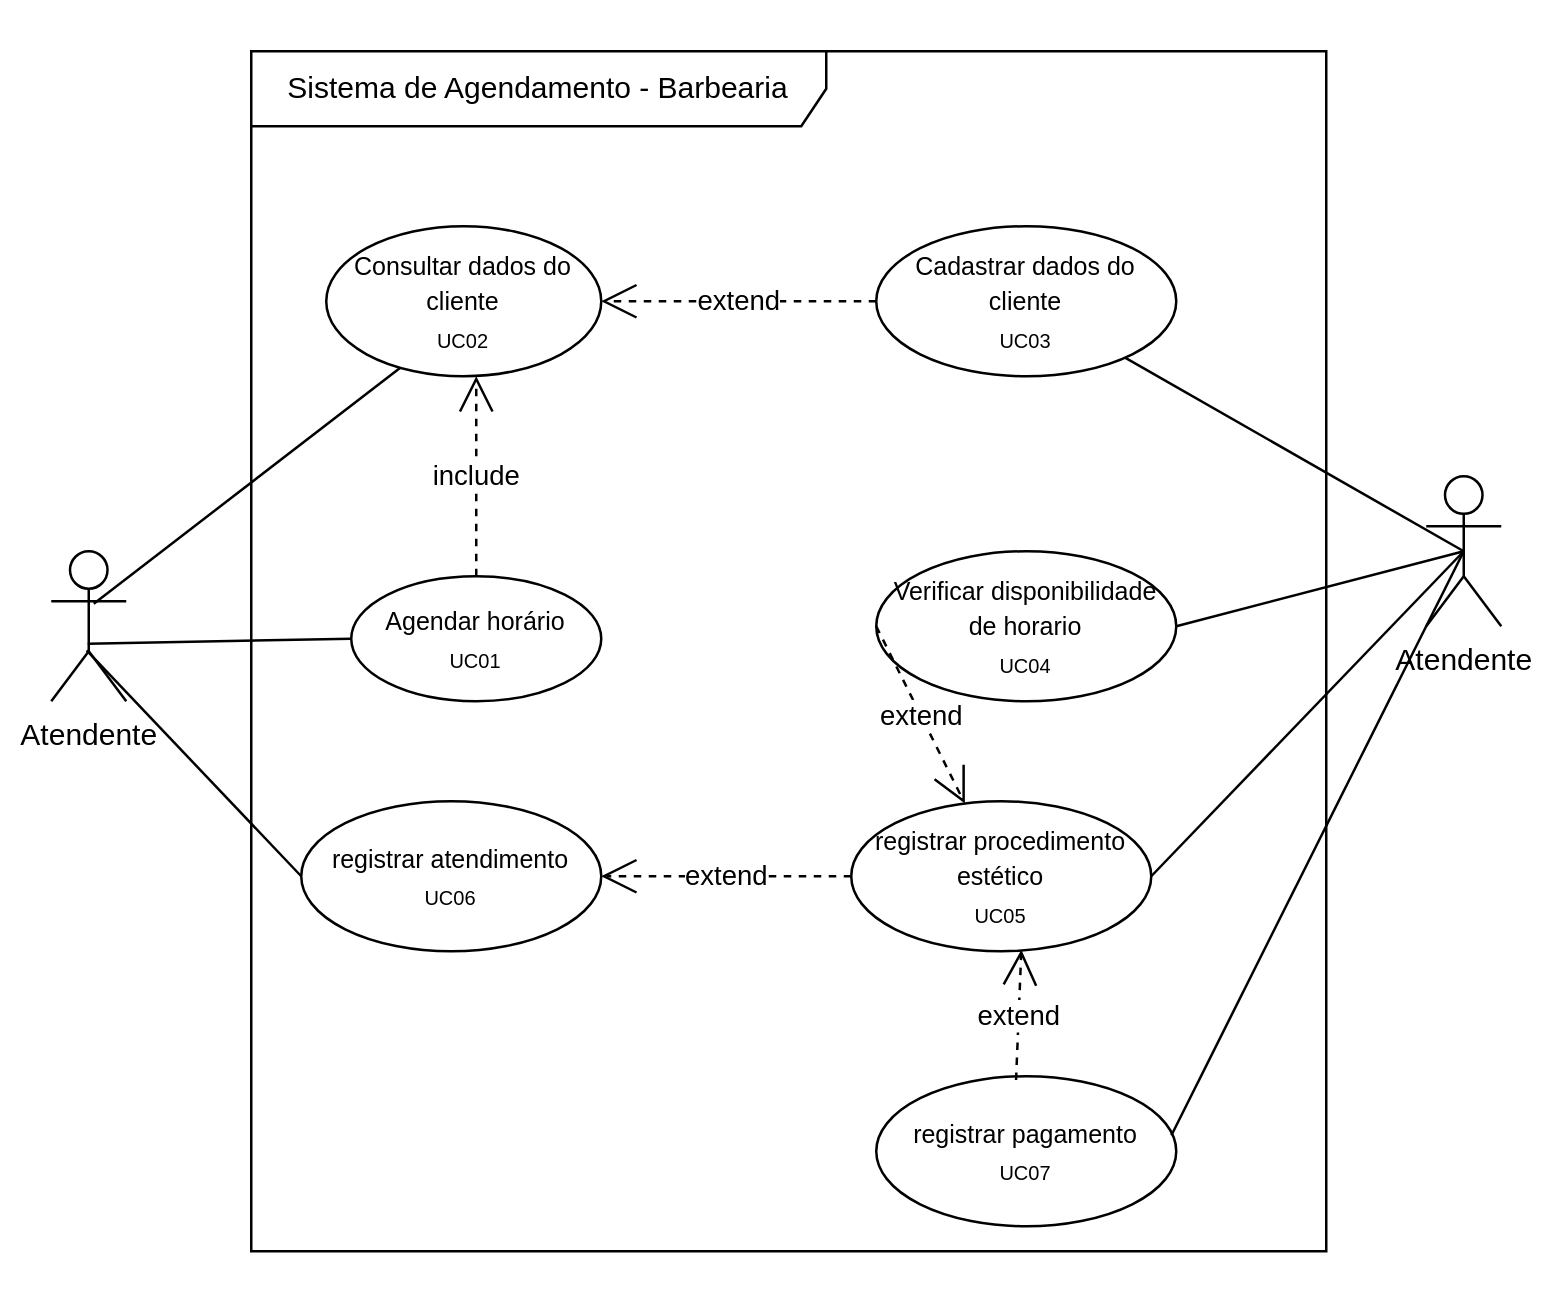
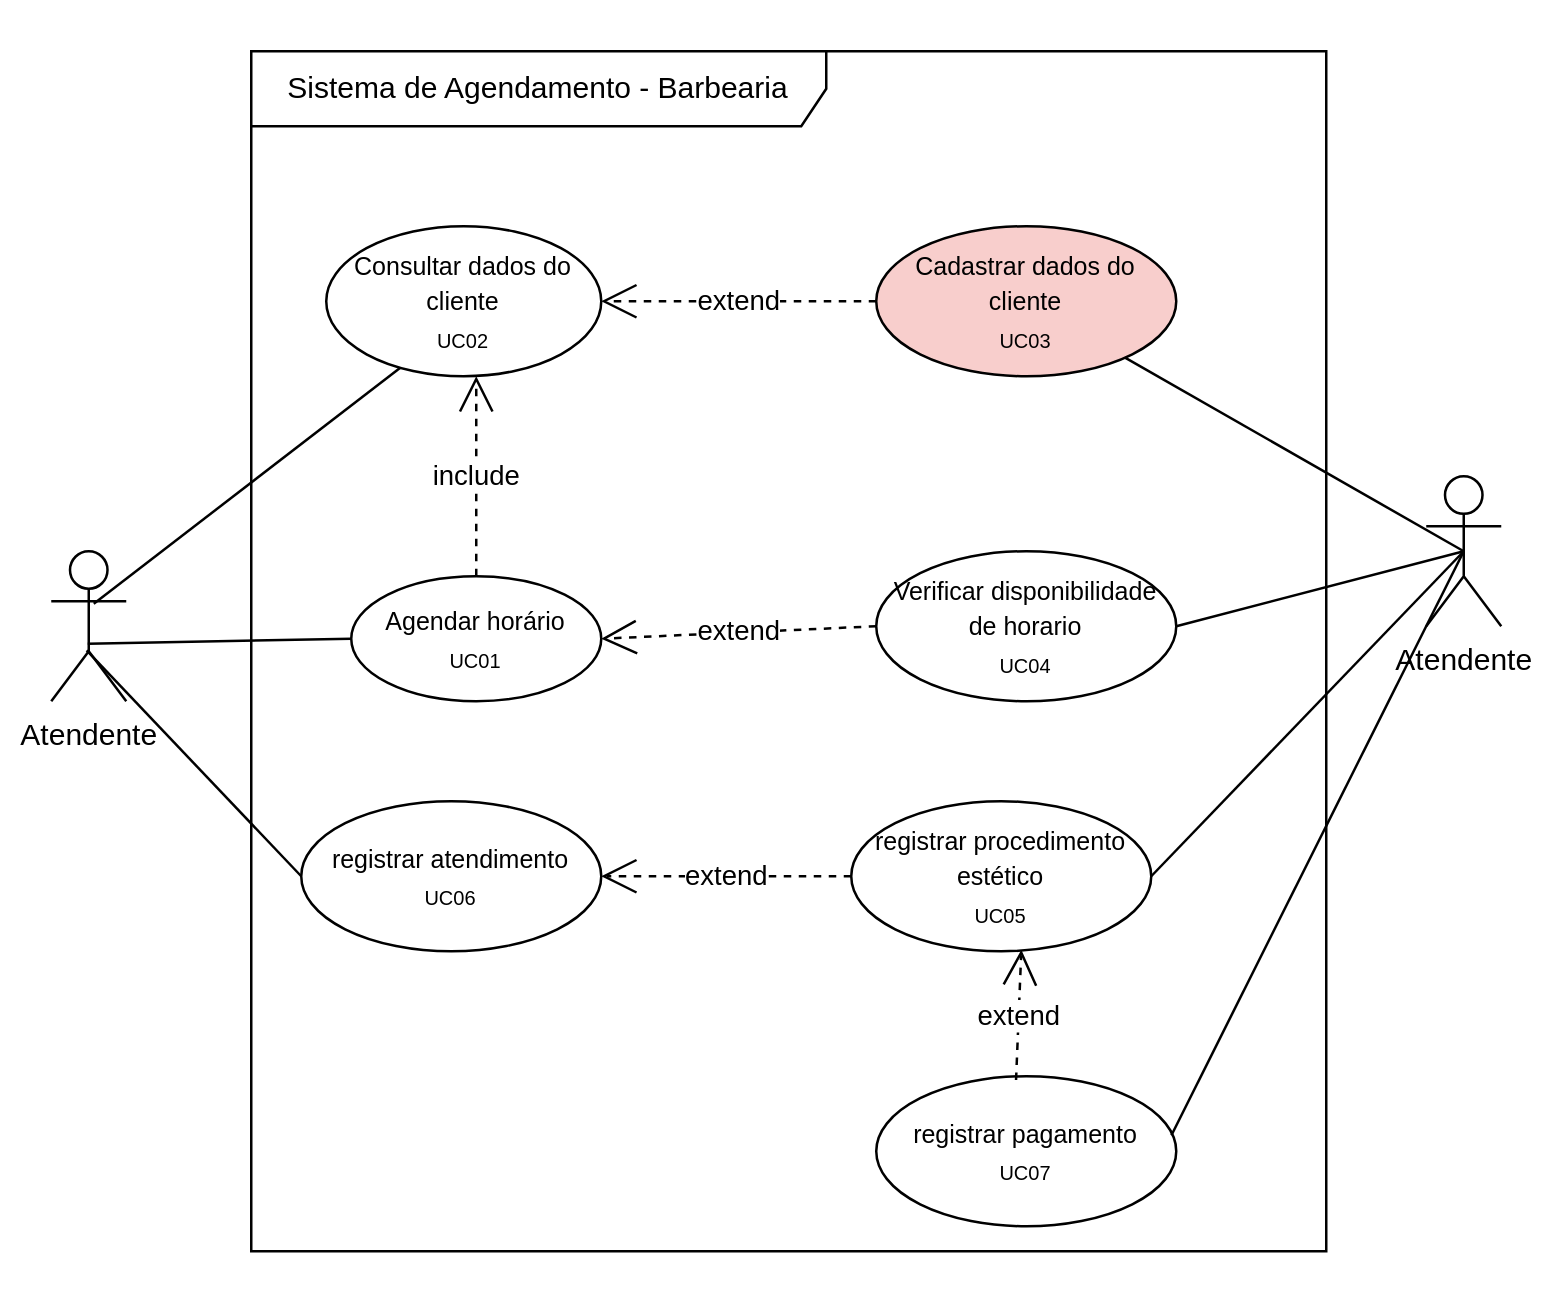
node "Cadastrar dados do cliente UC03": fillcolor #ffffff -> #f8cecc
edge "Verificar disponibilidade de horario UC04" -> "registrar procedimento estético UC05": now "Verificar disponibilidade de horario UC04" -> "Agendar horário UC01"
